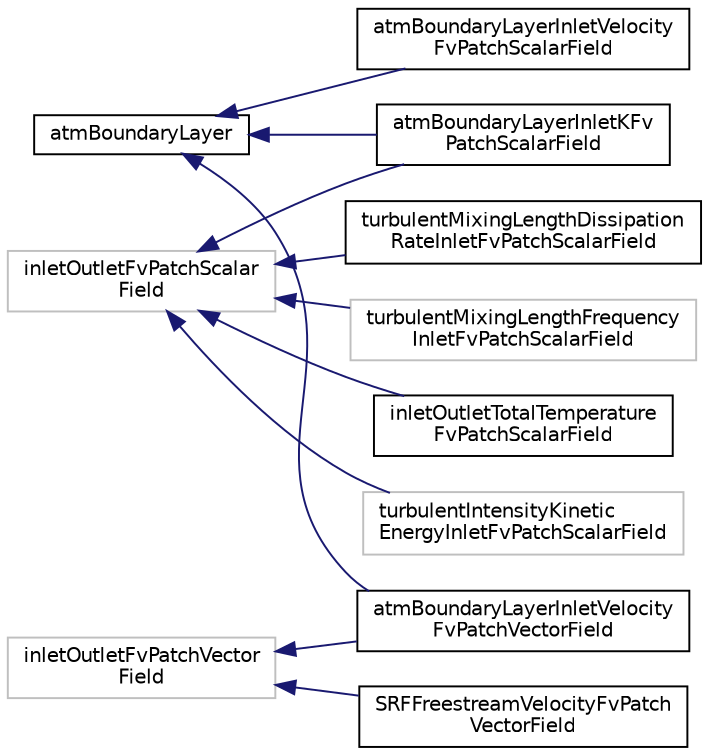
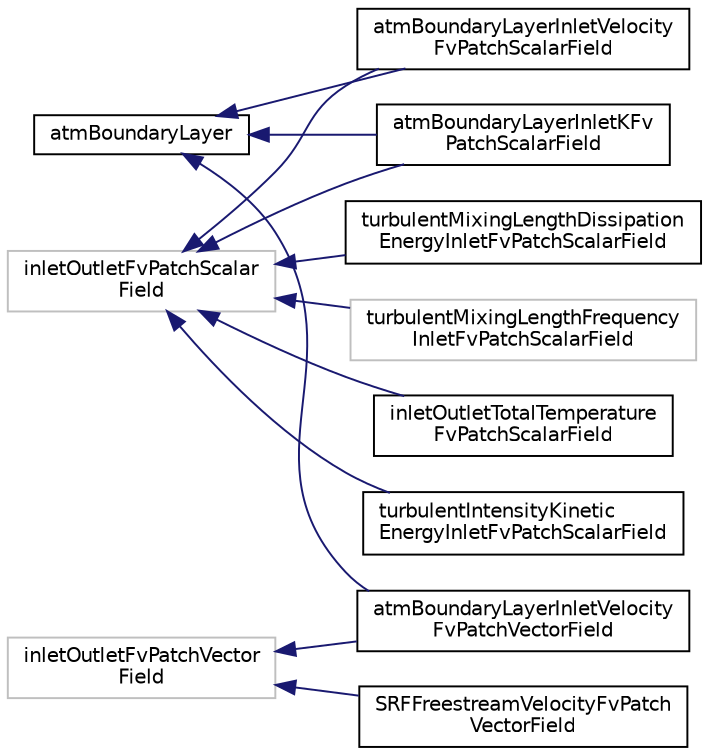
edge "atmBoundaryLayerInletVelocity FvPatchScalarField" -> "inletOutletFvPatchScalar Field": added
node "turbulentMixingLengthDissipation RateInletFvPatchScalarField": label "turbulentMixingLengthDissipation RateInletFvPatchScalarField" -> "turbulentMixingLengthDissipation EnergyInletFvPatchScalarField"
node "turbulentIntensityKinetic EnergyInletFvPatchScalarField": color grey75 -> black
